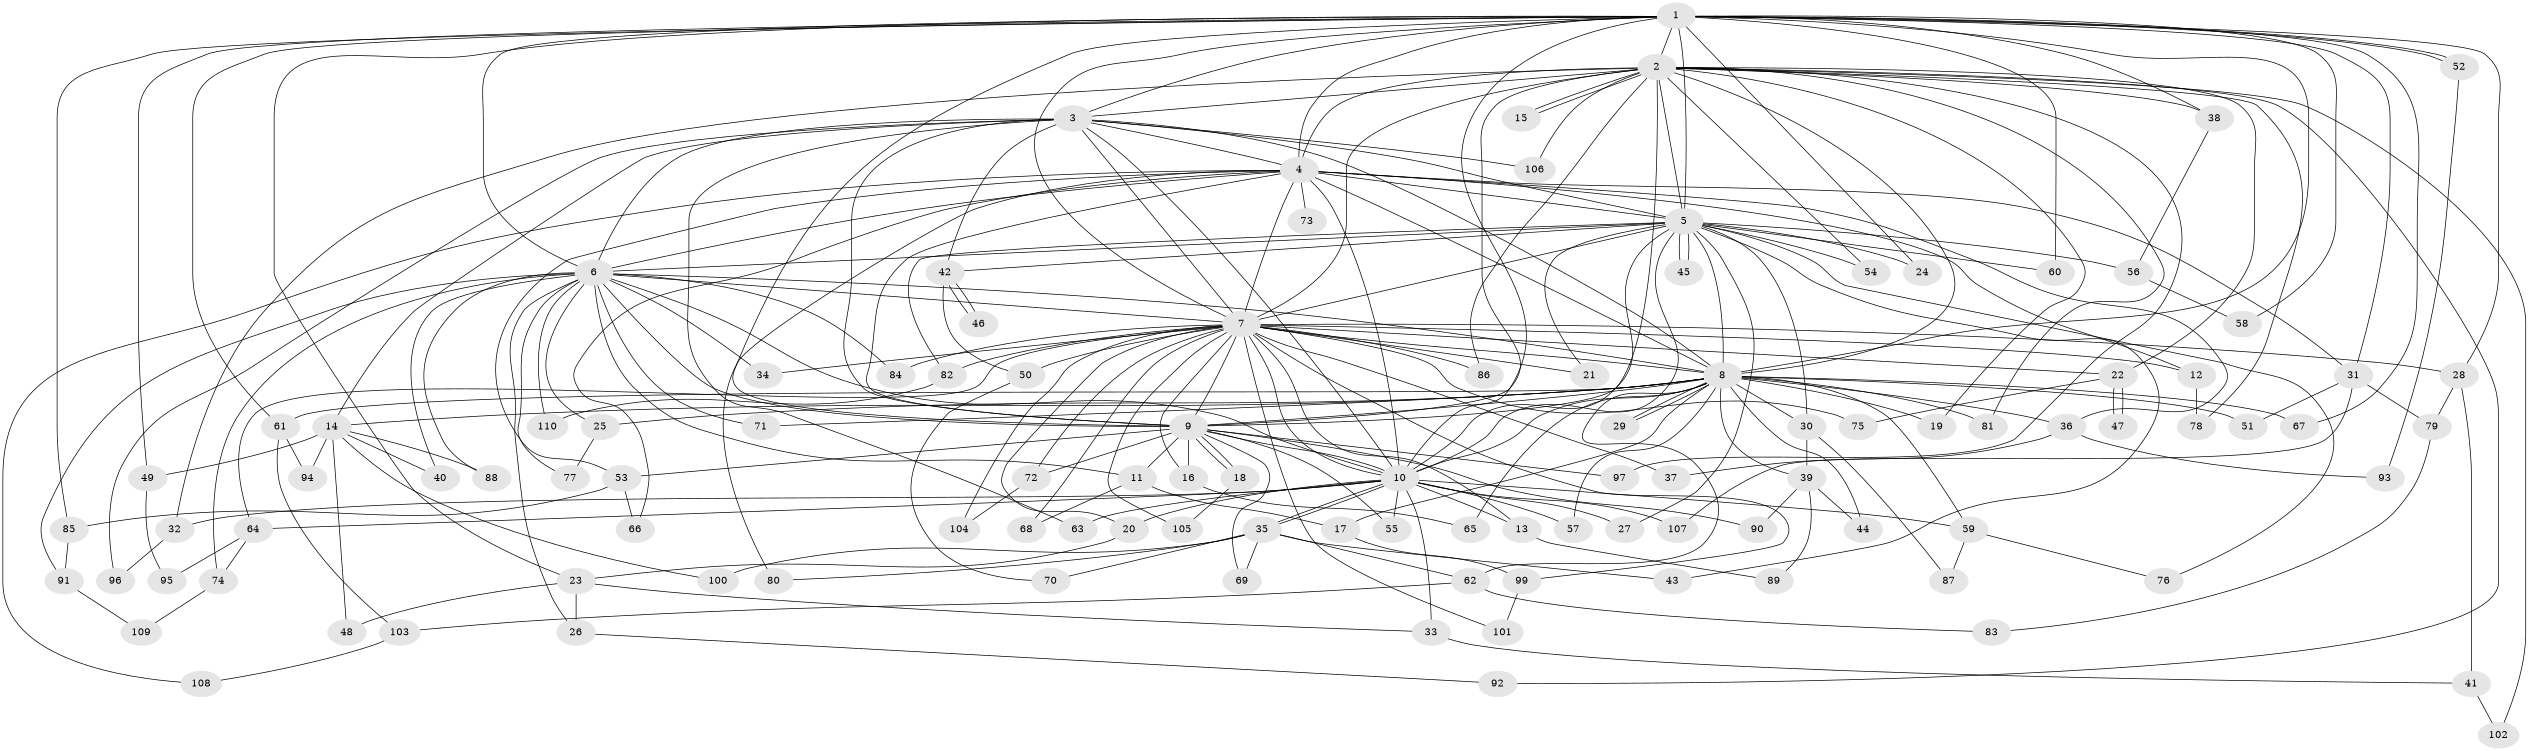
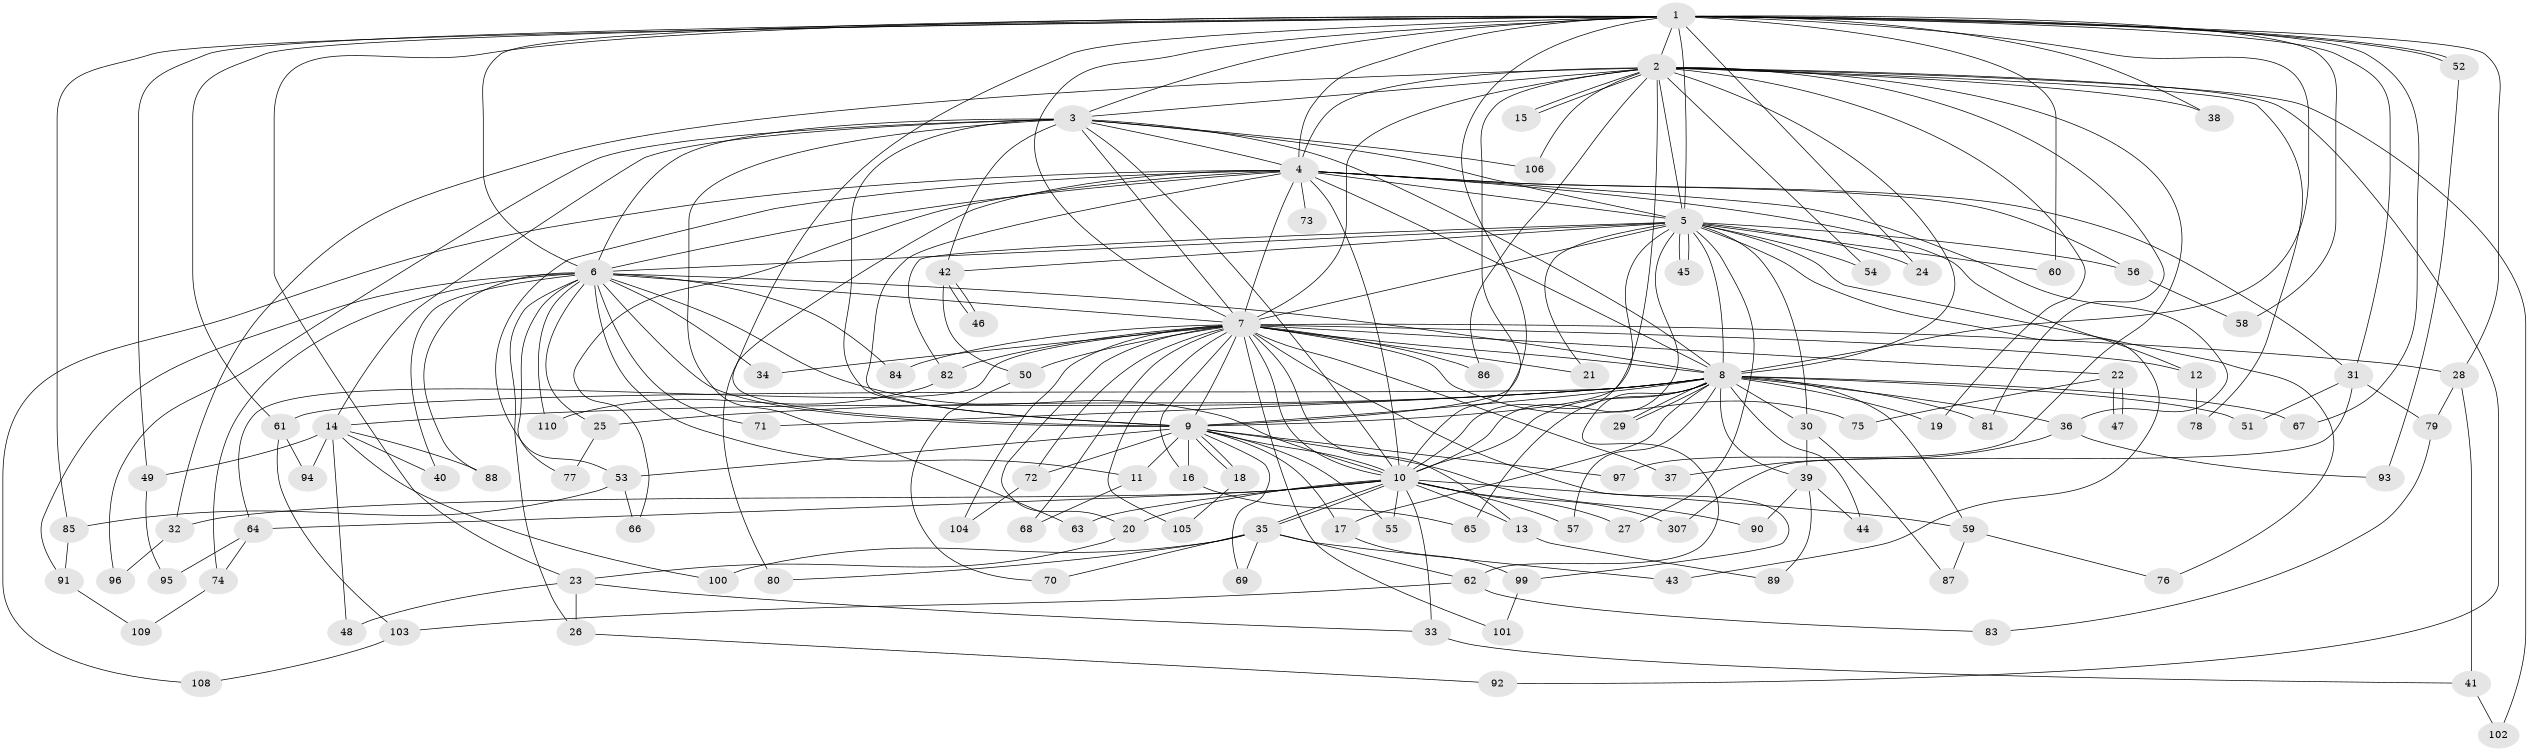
edge "2" -- "22": removed
edge "38" -- "56": now "4" -- "56"
edge "11" -- "17": now "9" -- "17"
node "107": label "107" -> "307"
